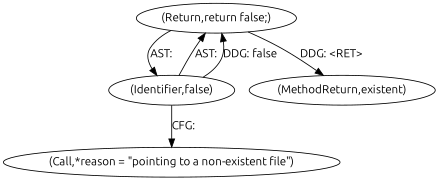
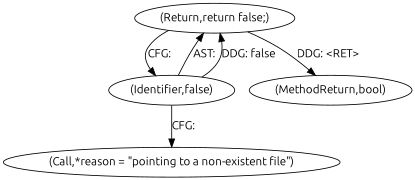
edge "(Return,return false;)" -> "(Identifier,false)": label "AST: " -> "CFG: "
node "(MethodReturn,existent)": label "(MethodReturn,existent)" -> "(MethodReturn,bool)"
